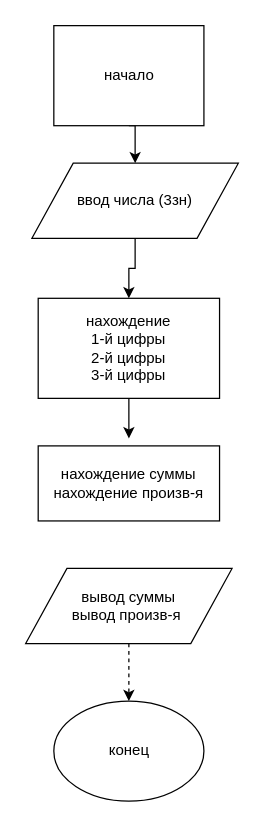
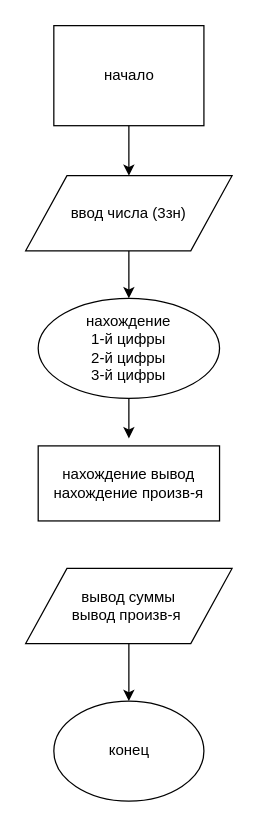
node "ввод числа (3зн)": moved (135, 201) -> (129, 213)
node "нахождение 1-й цифры 2-й цифры 3-й цифры": shape rectangle -> ellipse
node "нахождение суммы нахождение произв-я": label "нахождение суммы нахождение произв-я" -> "нахождение вывод нахождение произв-я"
edge "вывод суммы вывод произв-я" -> "конец": style dashed -> solid
